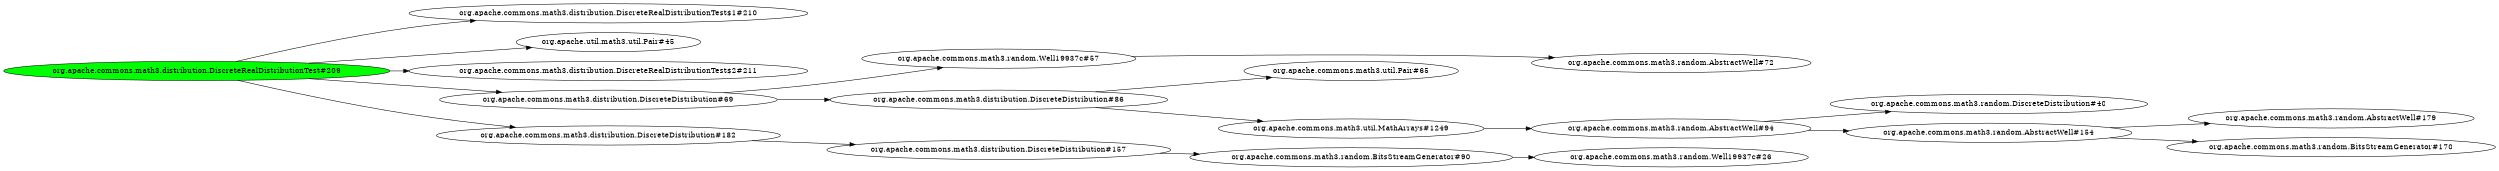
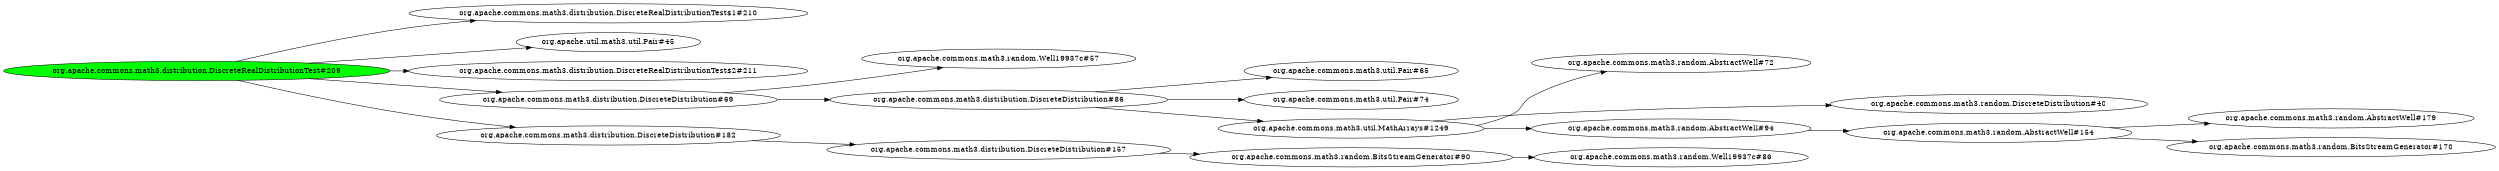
edge "org.apache.commons.math3.random.Well19937c#57" -> "org.apache.commons.math3.random.AbstractWell#72": now "org.apache.commons.math3.util.MathArrays#1249" -> "org.apache.commons.math3.random.AbstractWell#72"
node "org.apache.commons.math3.util.Pair#74": added
edge "org.apache.commons.math3.random.AbstractWell#94" -> "org.apache.commons.math3.random.DiscreteDistribution#40": now "org.apache.commons.math3.util.MathArrays#1249" -> "org.apache.commons.math3.random.DiscreteDistribution#40"
node "org.apache.commons.math3.random.Well19937c#26": label "org.apache.commons.math3.random.Well19937c#26" -> "org.apache.commons.math3.random.Well19937c#86"
